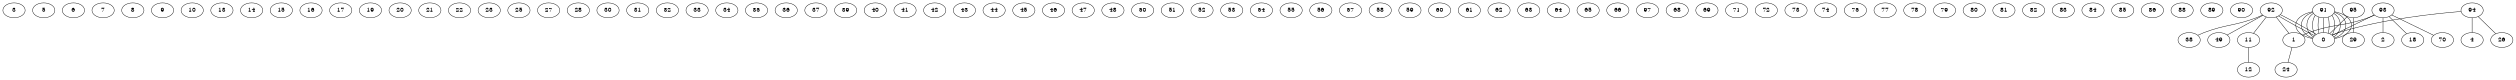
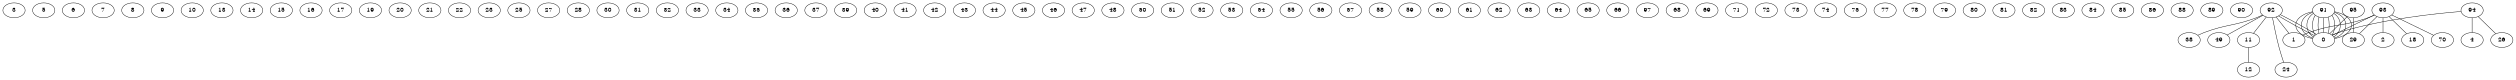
edge "93" -- "29": added
edge "1" -- "24": now "92" -- "24"
